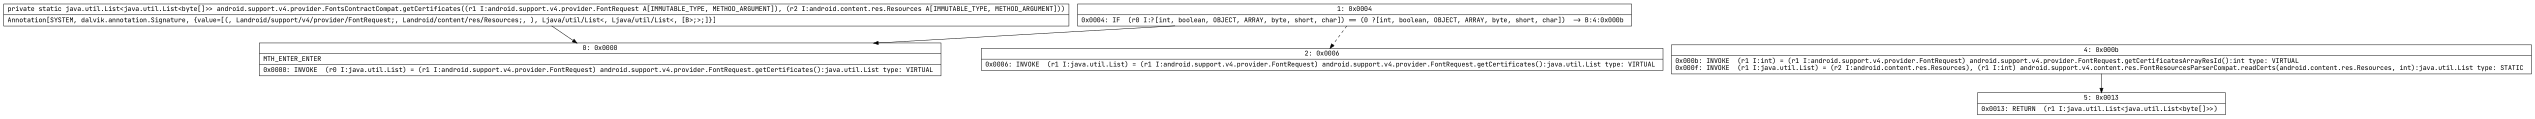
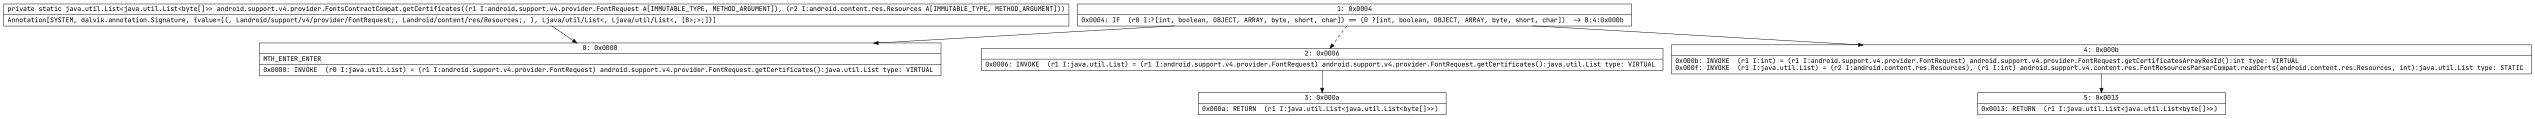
edge "1: 0x0004" -> "4: 0x000b": added
node "3: 0x000a": added
